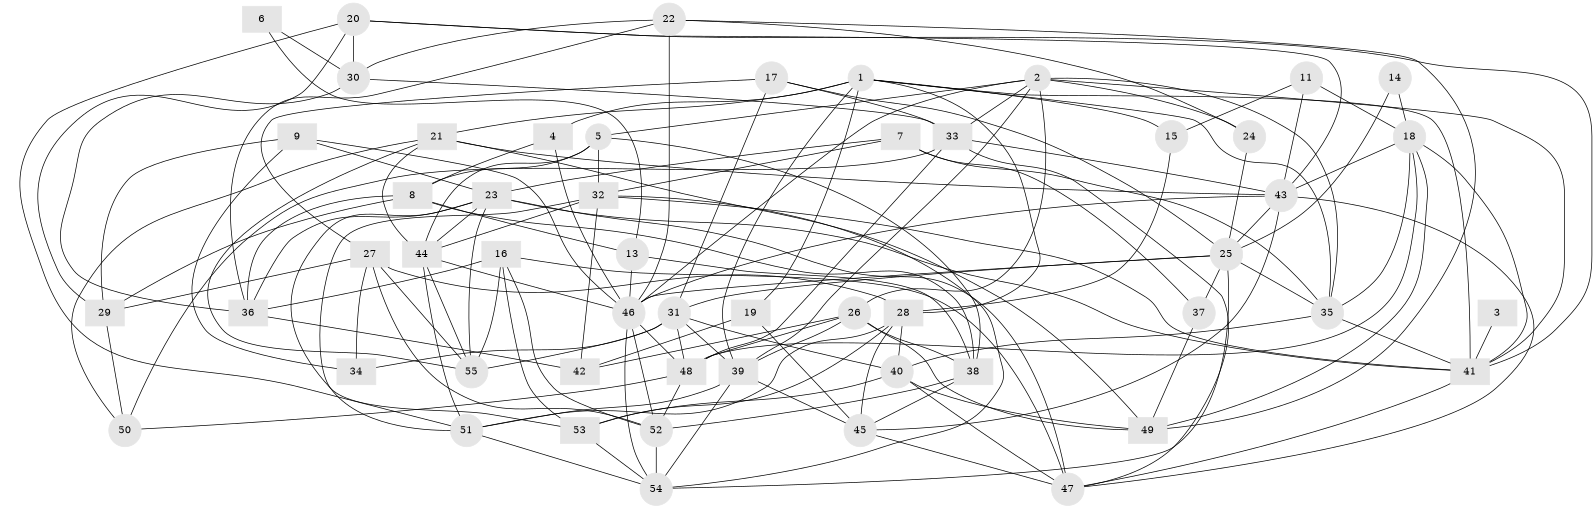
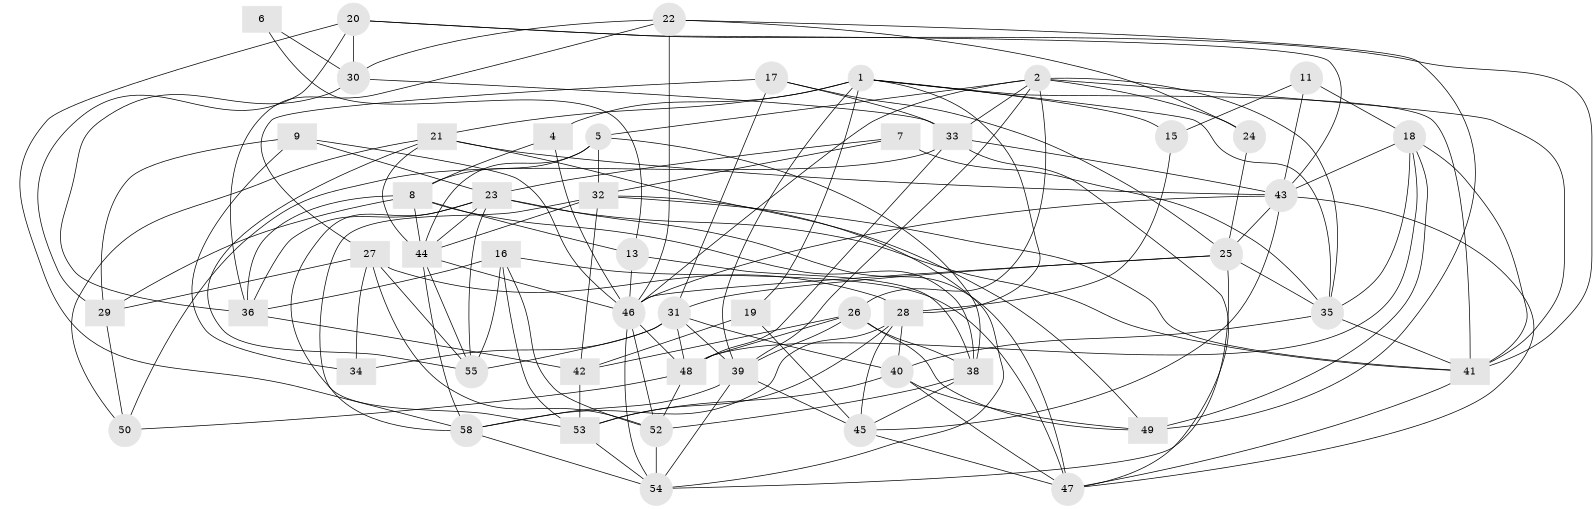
node "14": removed
edge "8" -- "44": added
node "37": removed
node "3": removed
edge "42" -- "53": added
node "51": label "51" -> "58"
